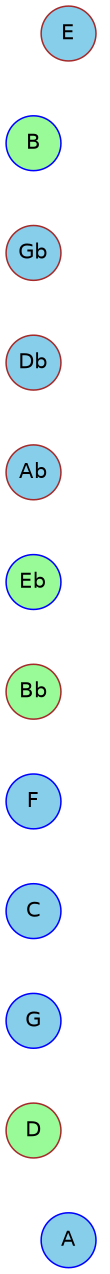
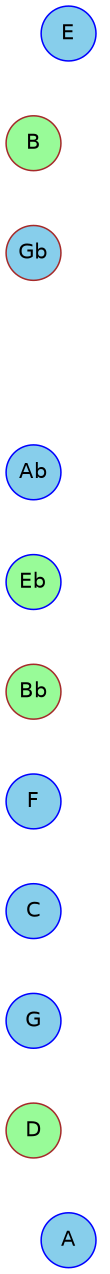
node "E": color brown -> blue
node "B": color blue -> brown
node "Db": removed
node "Ab": color brown -> blue
